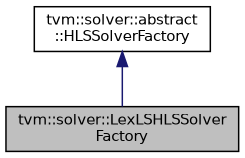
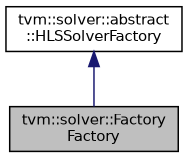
node "tvm::solver::LexLSHLSSolver Factory": label "tvm::solver::LexLSHLSSolver Factory" -> "tvm::solver::Factory Factory"
